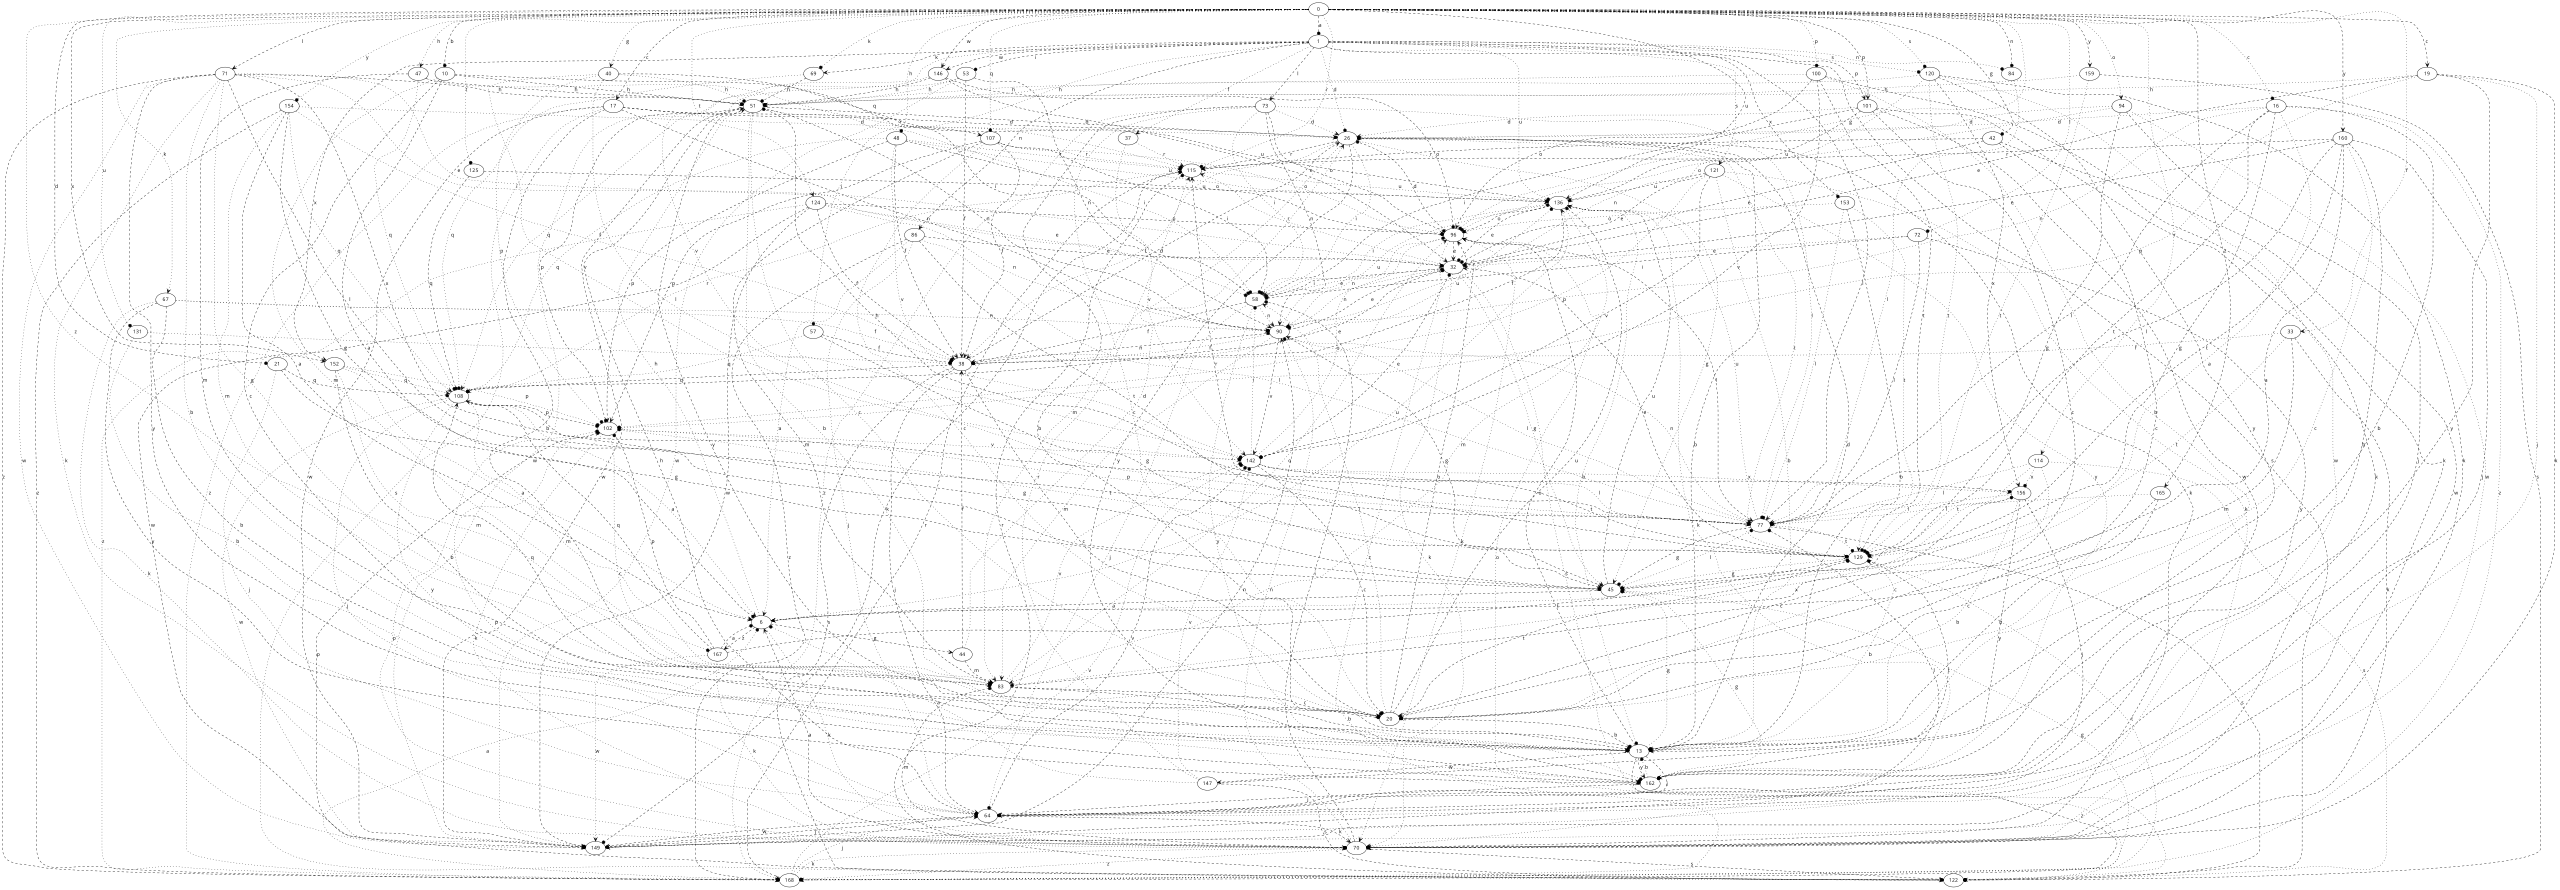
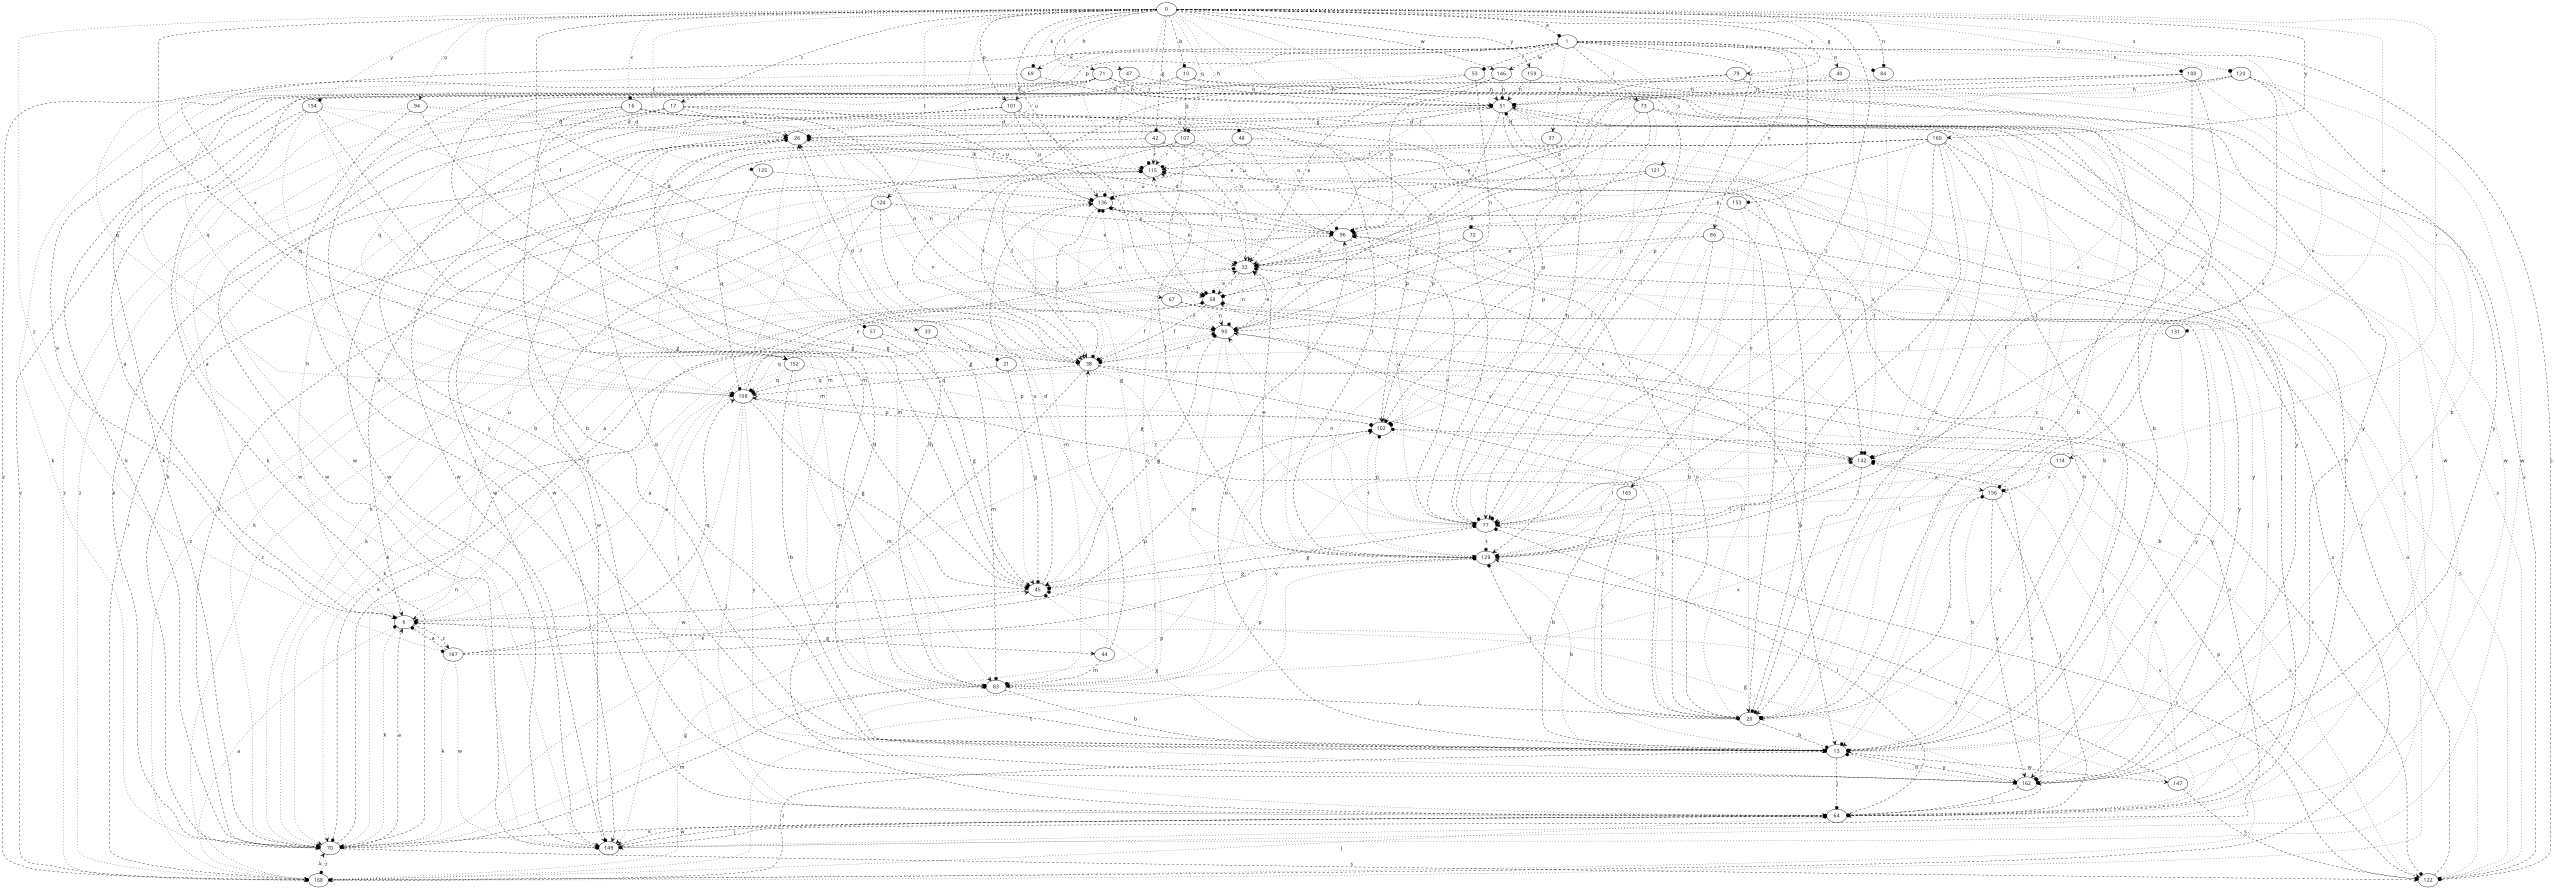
node "19": label "19" -> "79"
edge "47" -> "108": now "71" -> "108"
edge "115" -> "149": now "115" -> "70"
